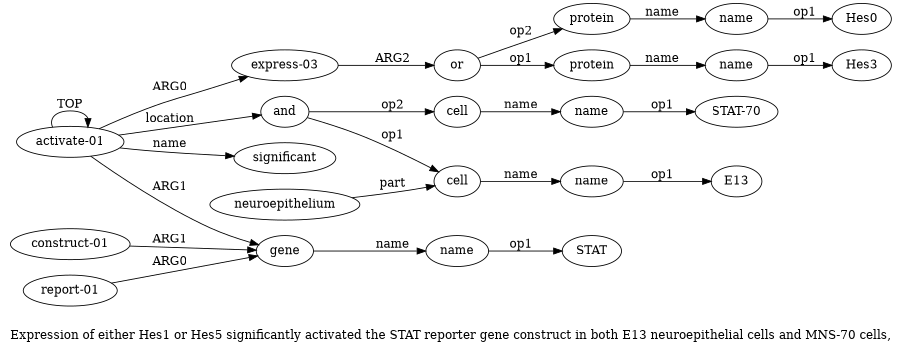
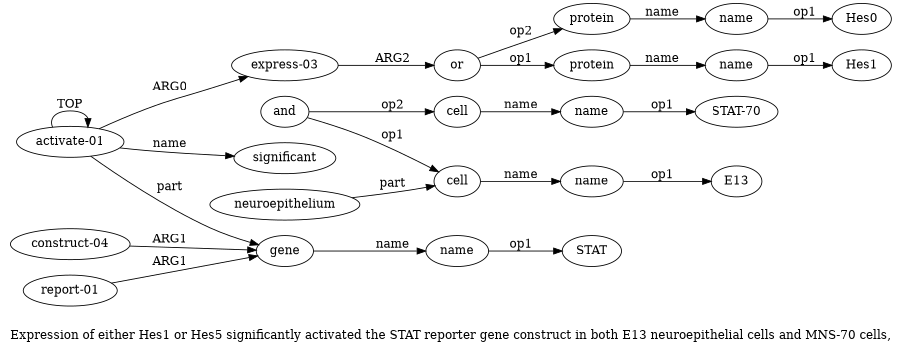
node "Hes3": label "Hes3" -> "Hes1"
edge "activate-01" -> "and": removed, label "location"
edge "activate-01" -> "gene": label "ARG1" -> "part"
node "construct-01": label "construct-01" -> "construct-04"
edge "report-01" -> "gene": label "ARG0" -> "ARG1"
